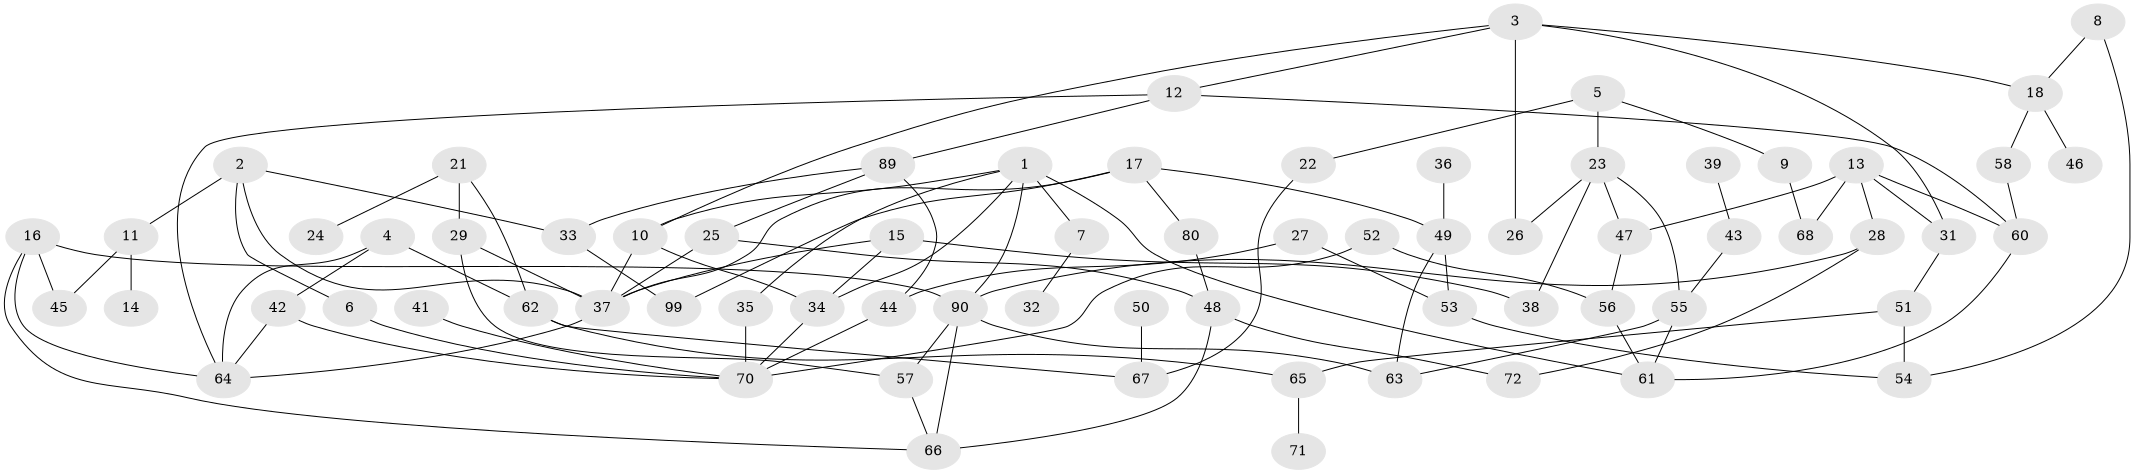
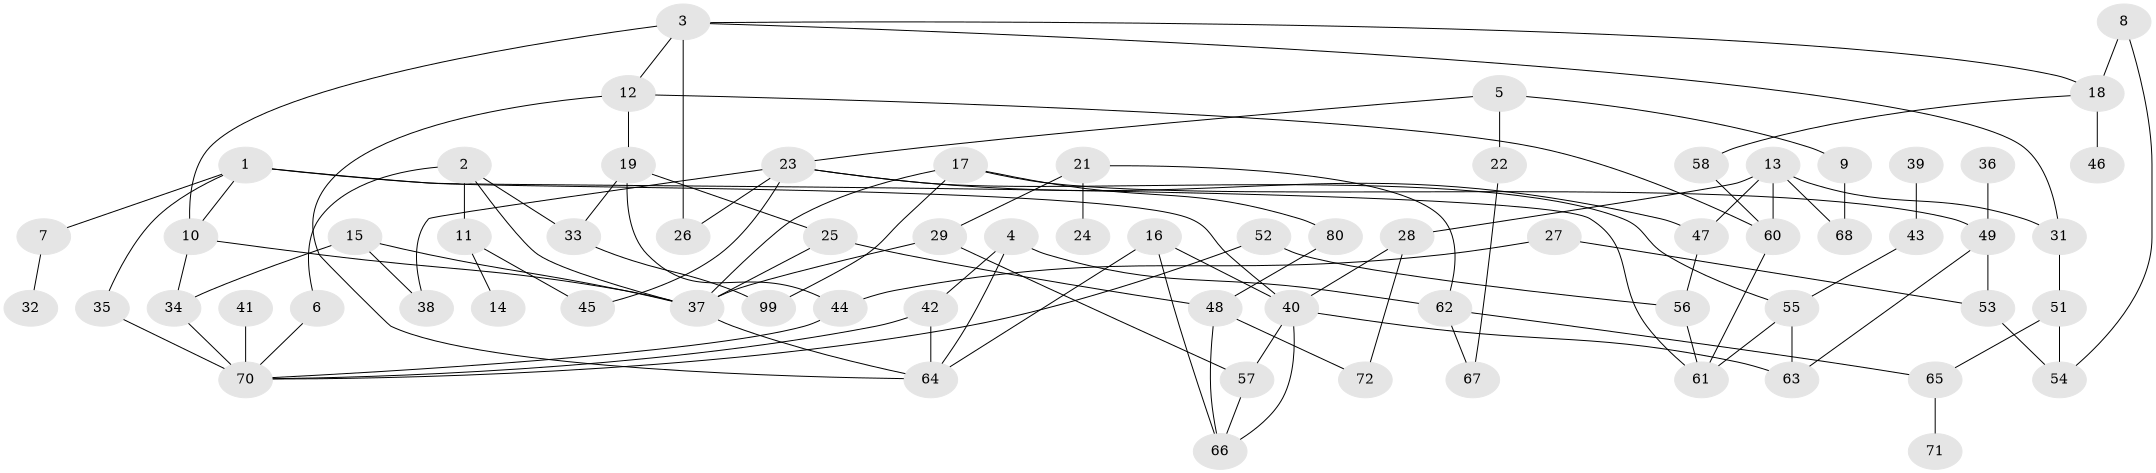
node "89": label "89" -> "19"
edge "1" -- "34": removed
edge "16" -- "45": now "23" -- "45"
node "90": label "90" -> "40"
node "50": removed
